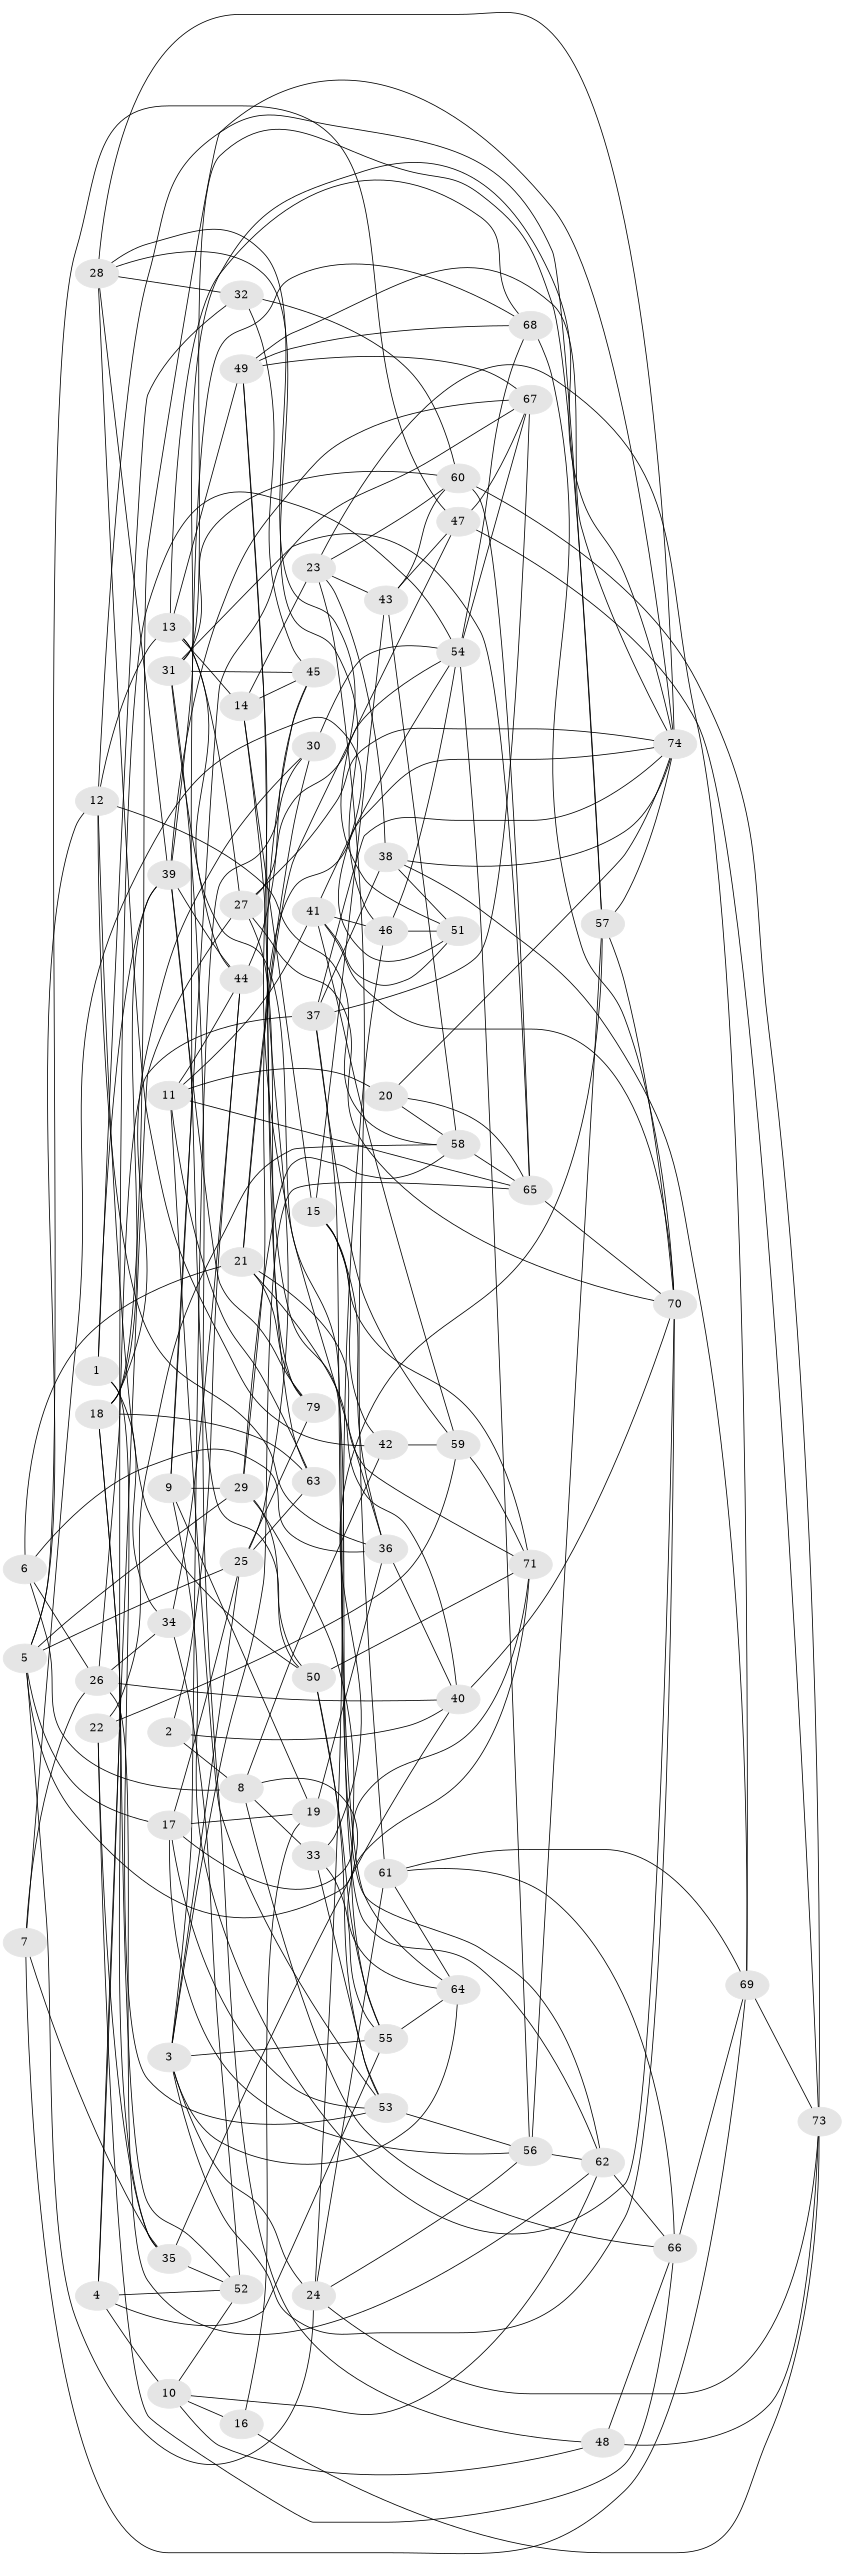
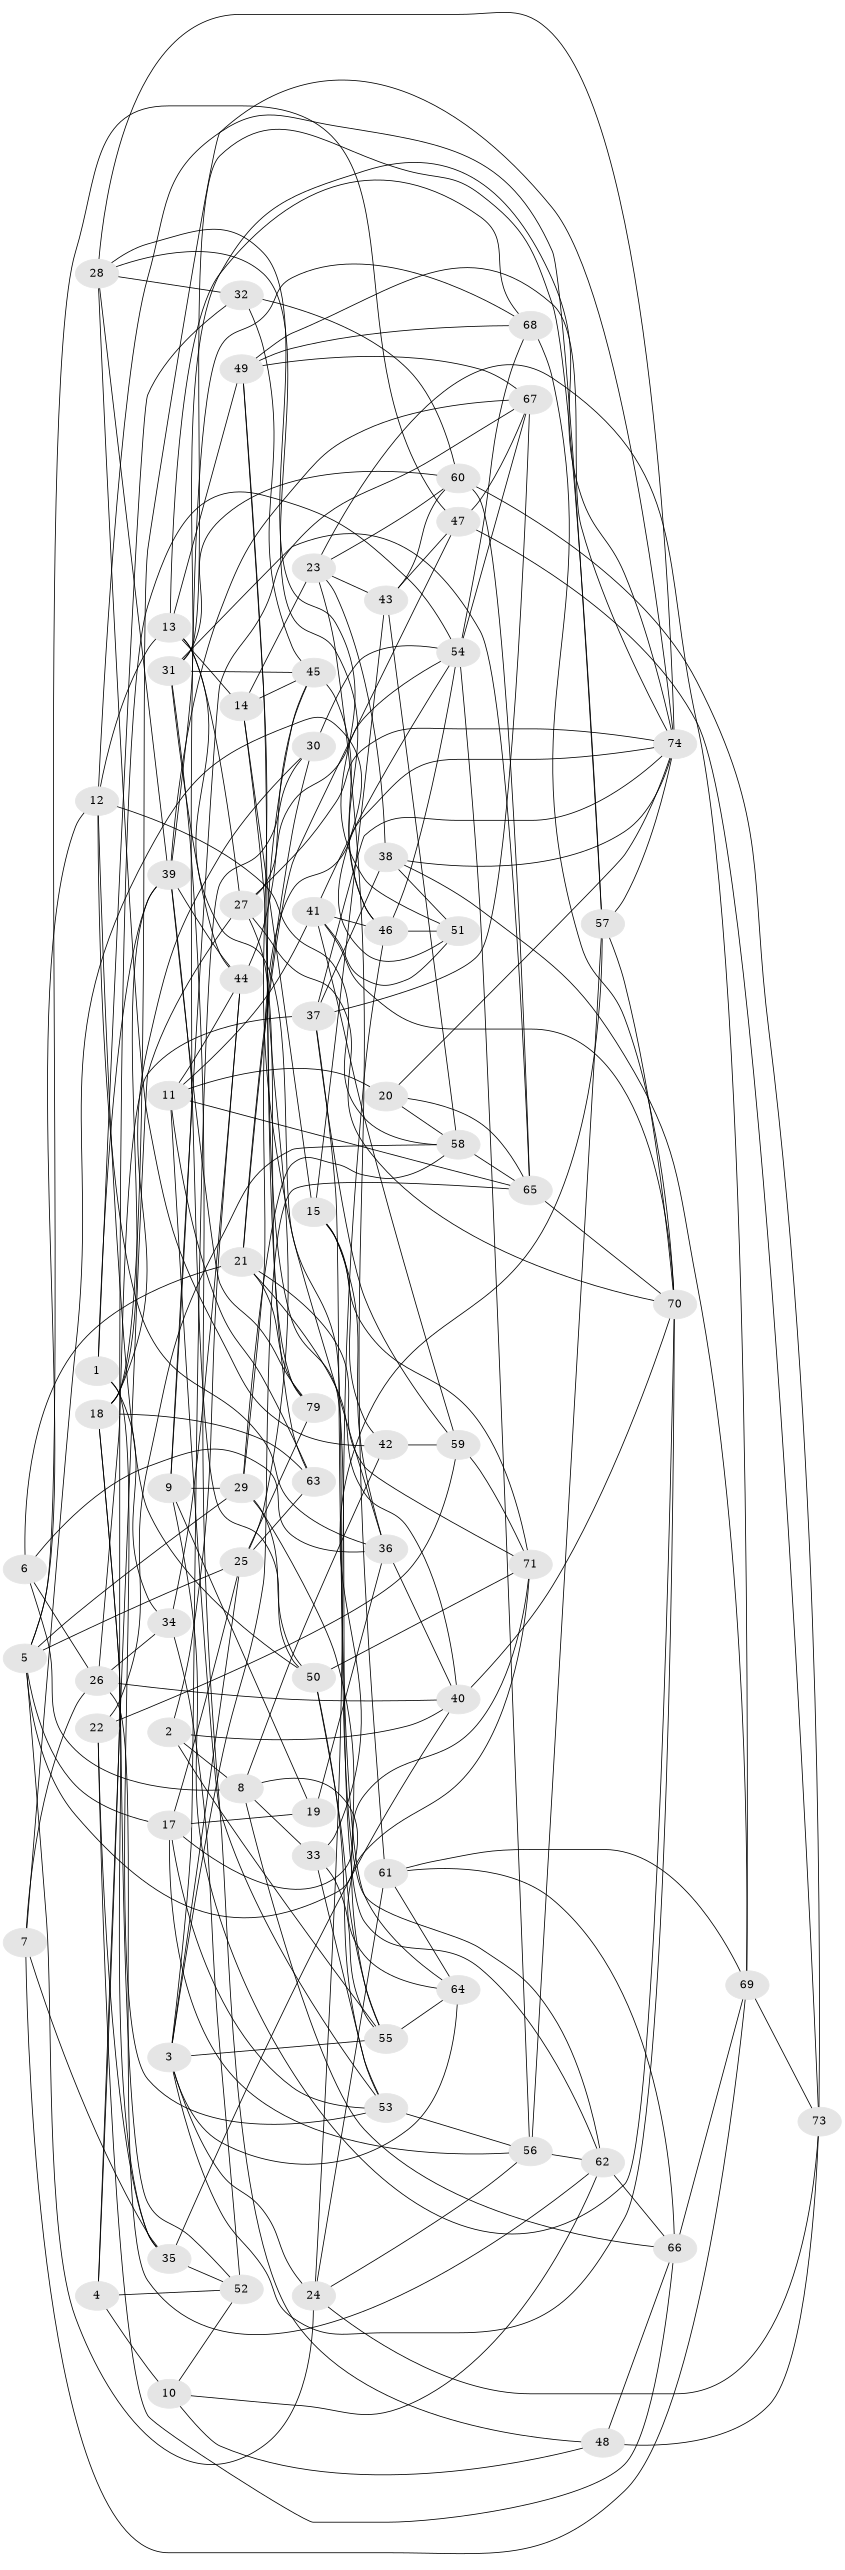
edge "45" -- "46": added
edge "55" -- "4": now "55" -- "2"
node "16": removed
